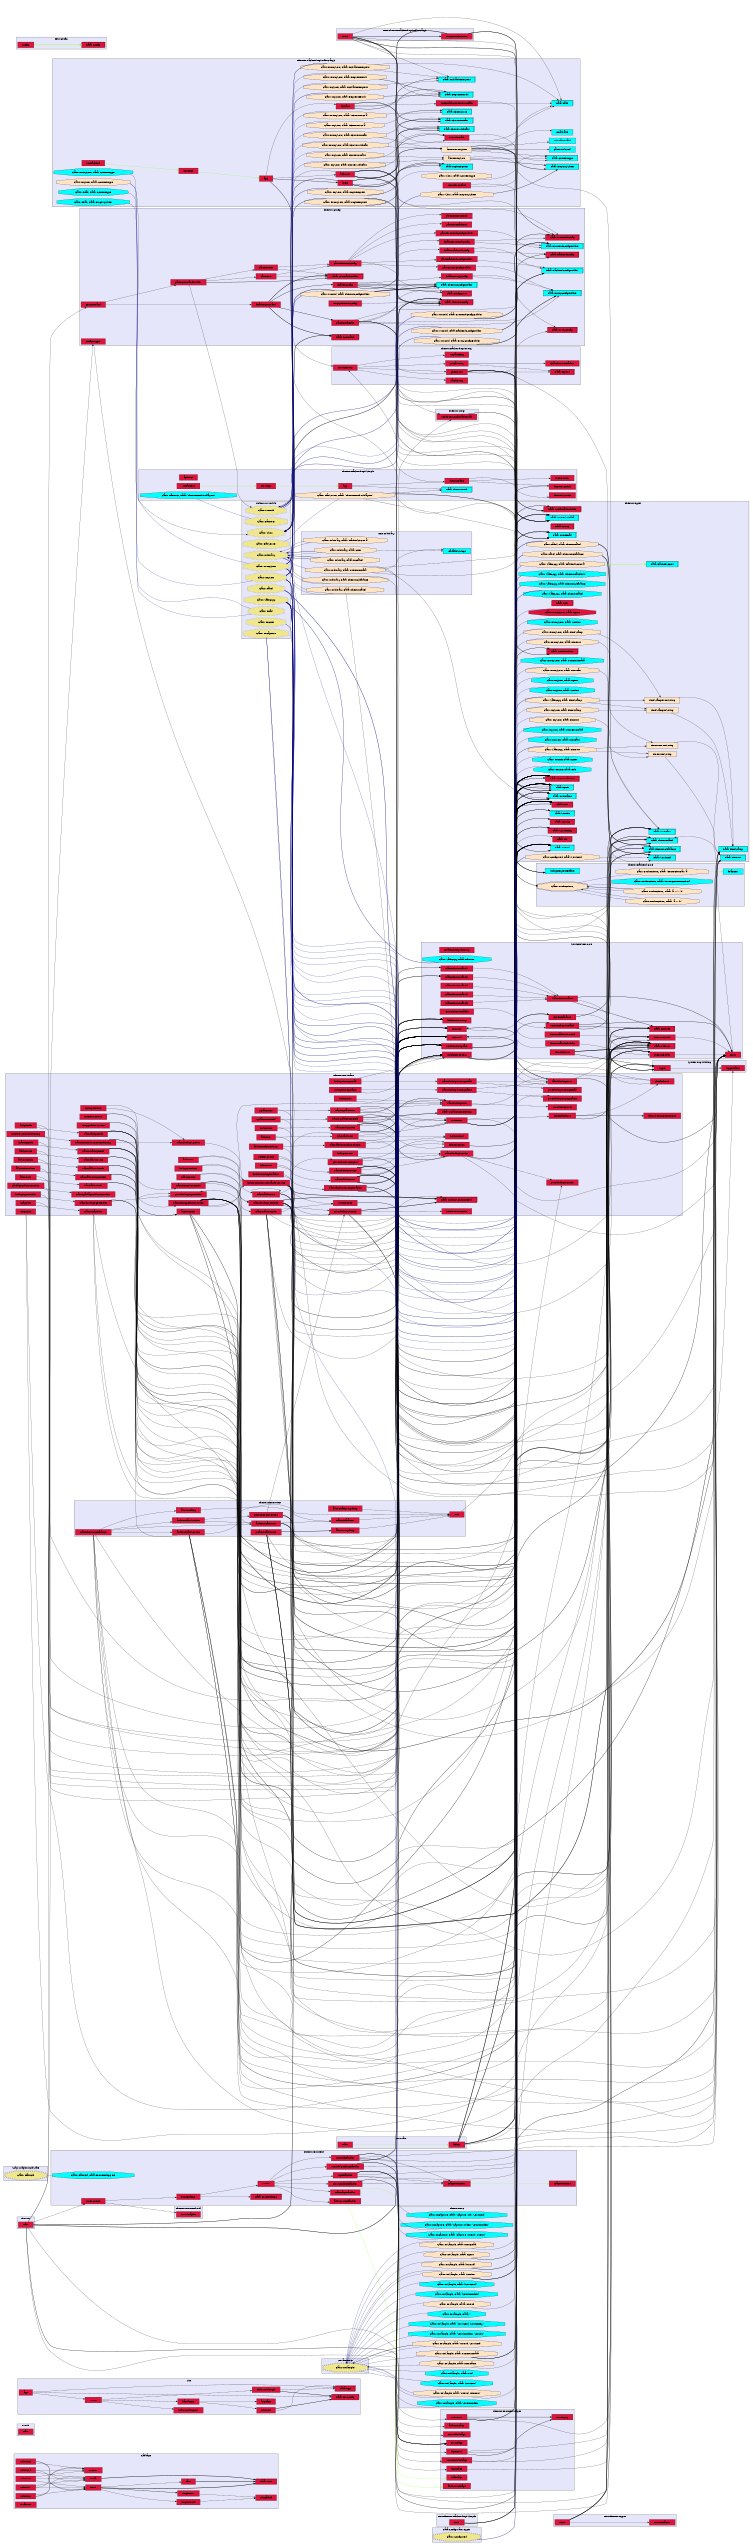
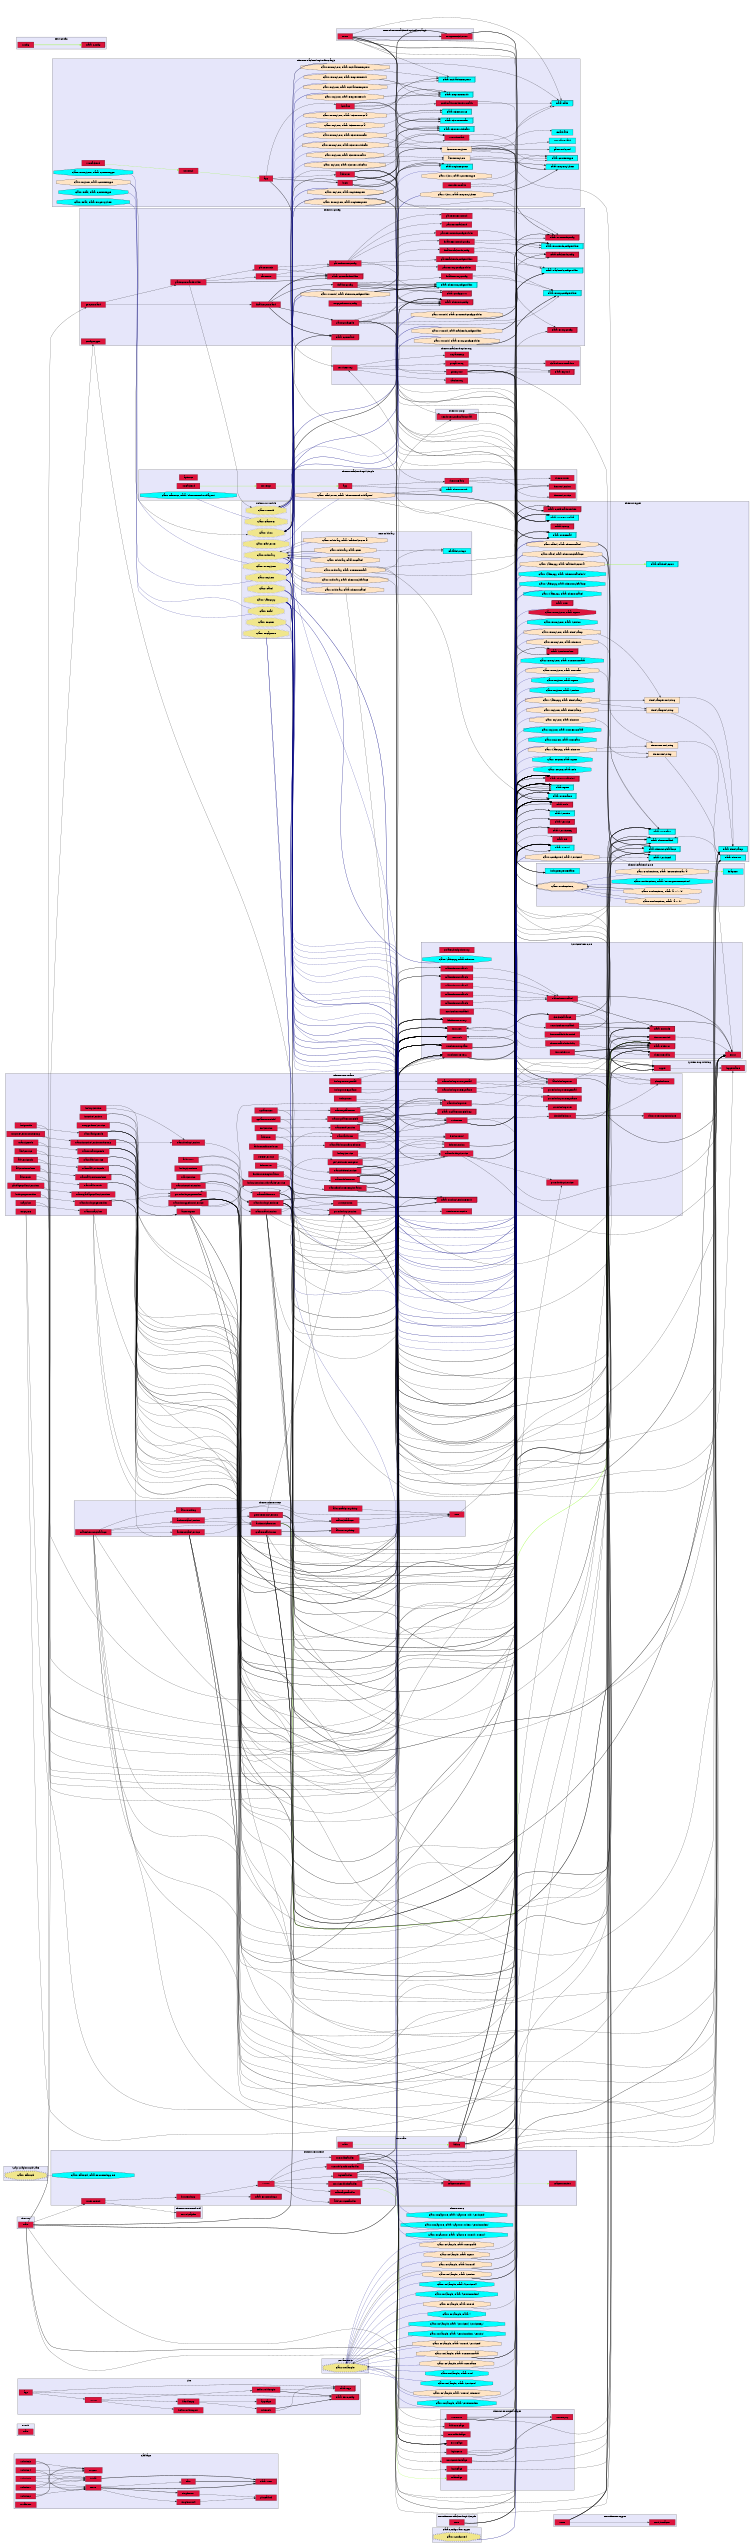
edge "authenticateUser" -> "Data: DbError": color black -> chartreuse
edge "lookupSessionWithMaybeService" -> "restrictThentosLabel": removed
node "addServicePage": removed
